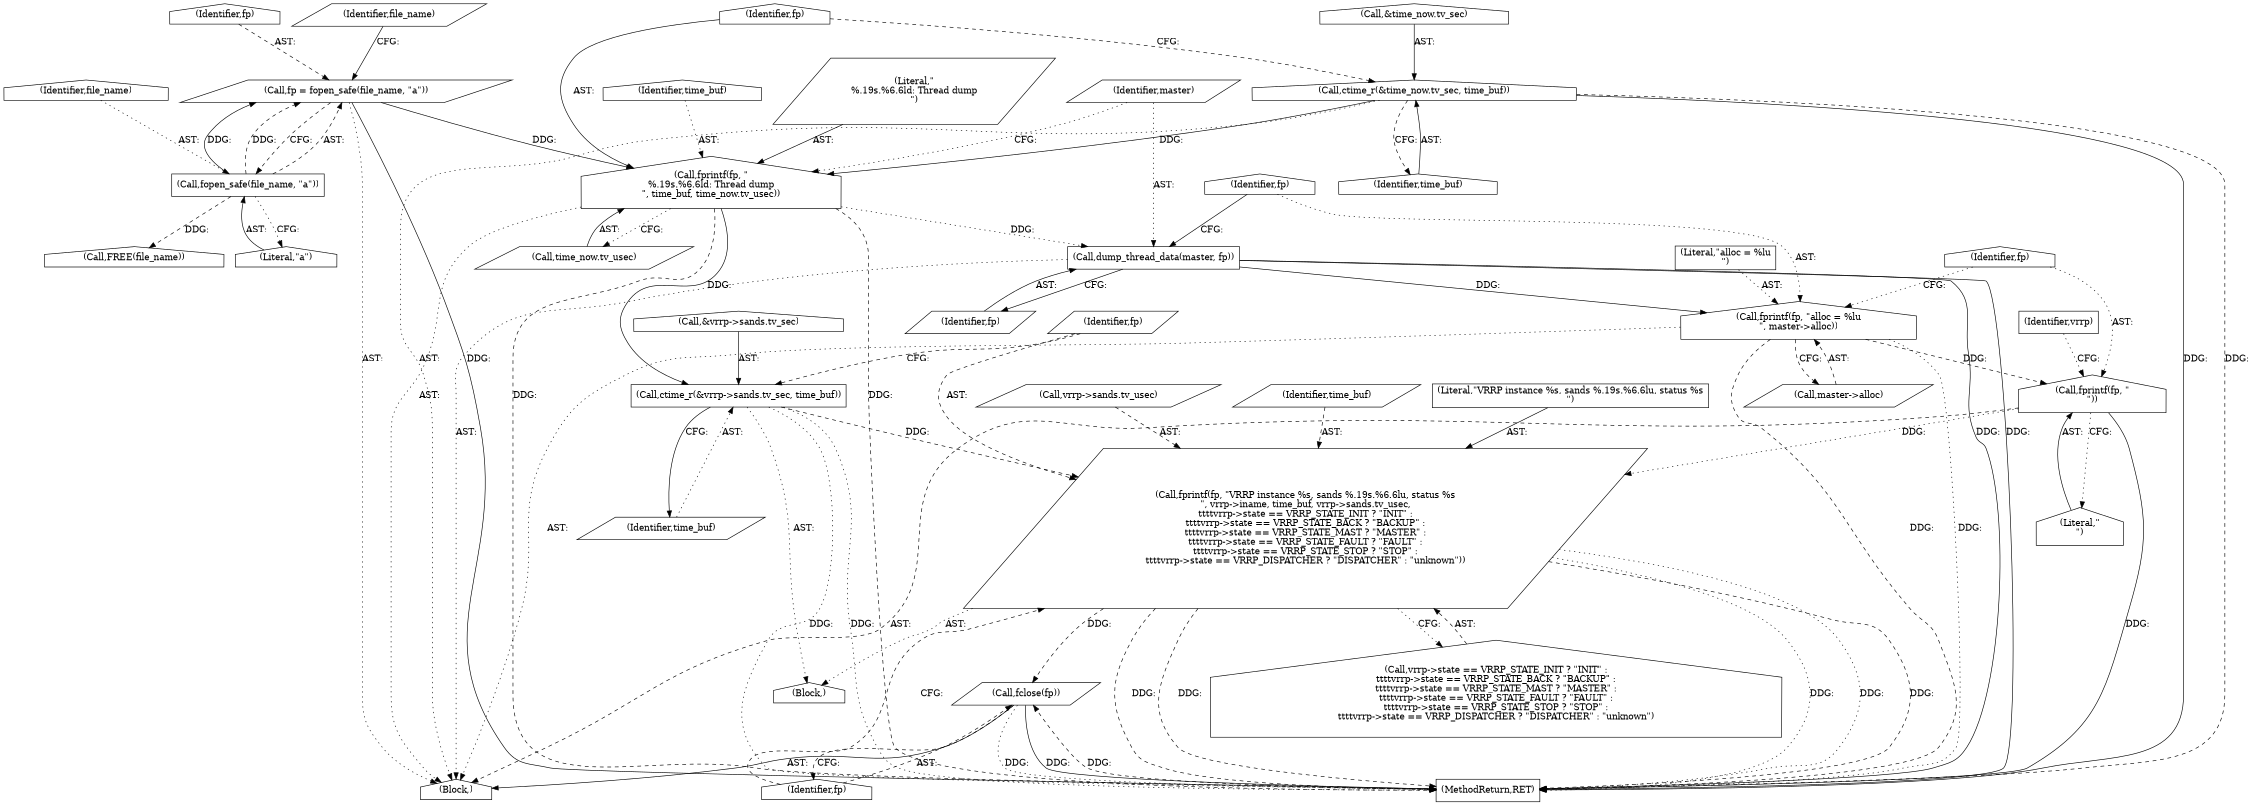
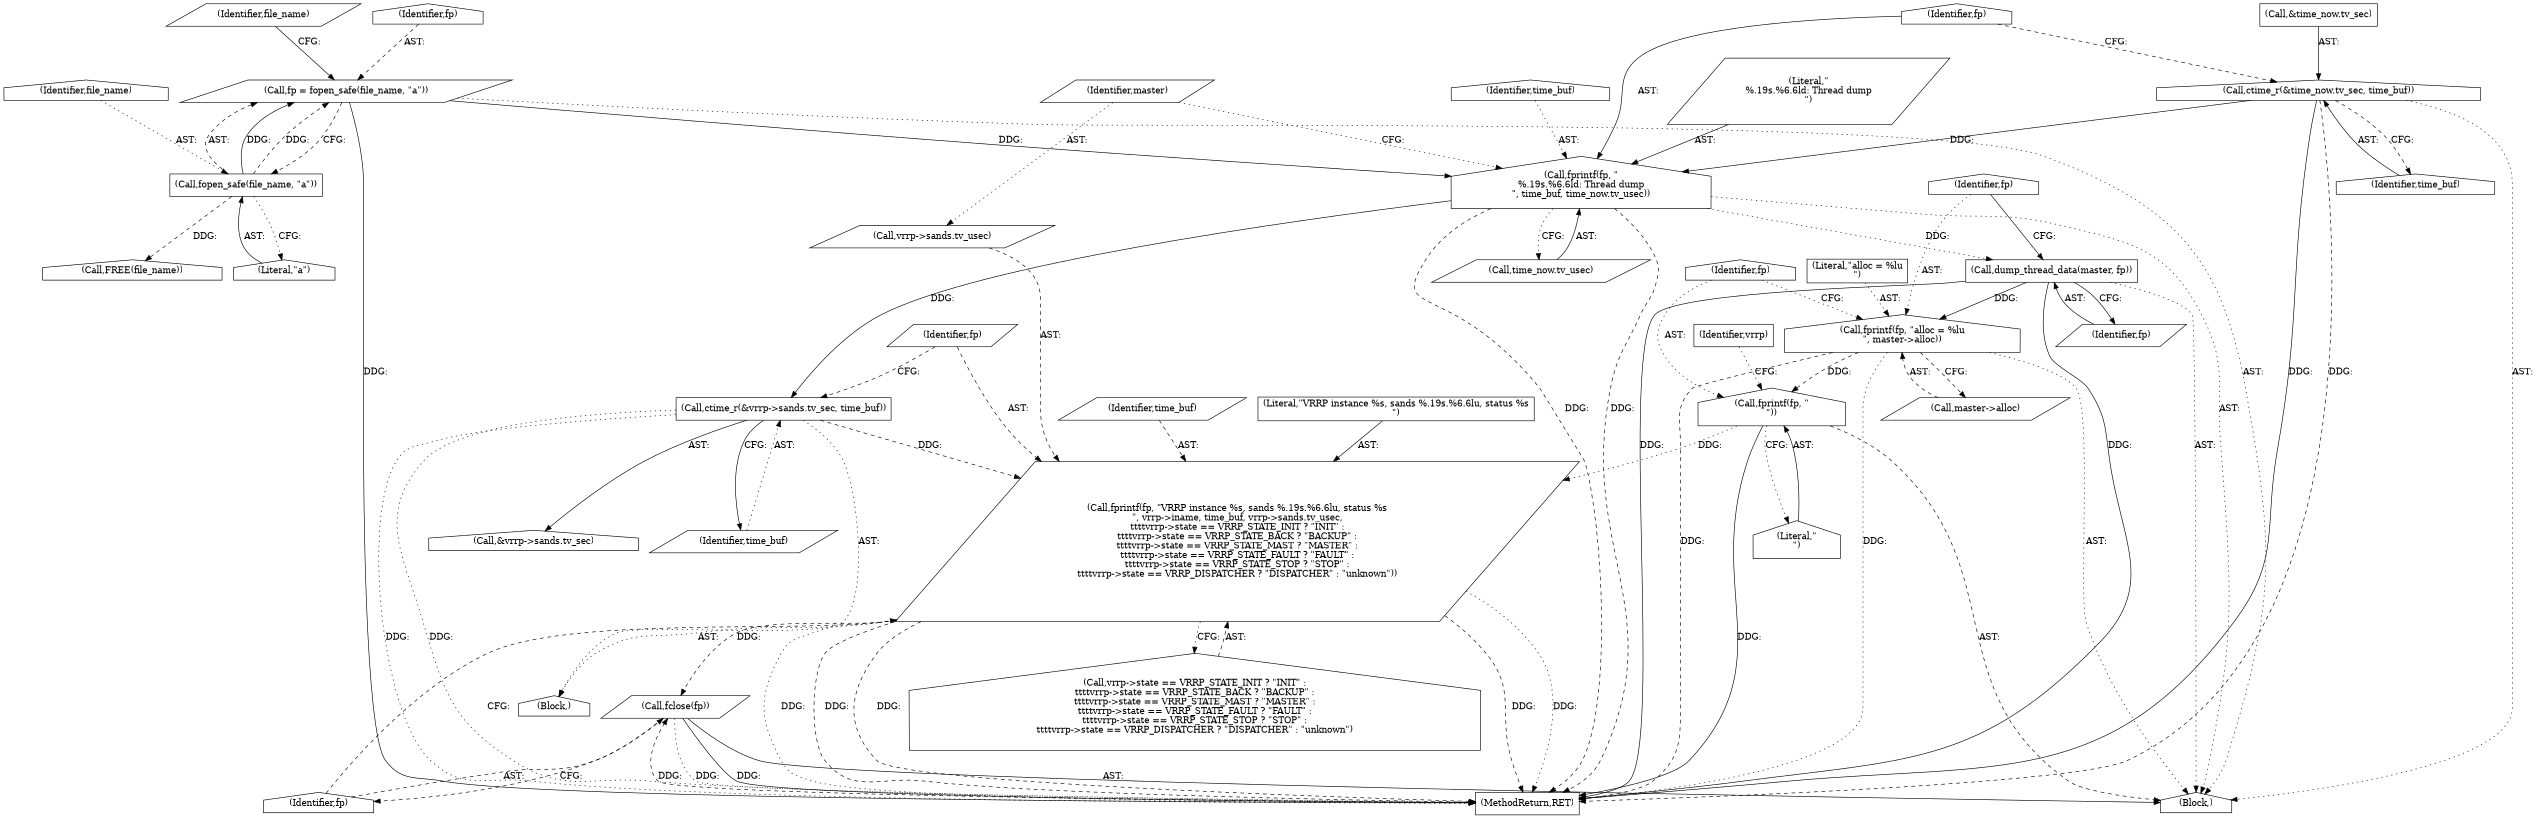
node "(Call,&time_now.tv_sec)": shape house -> box
edge "(Identifier,master)" -> "(Call,dump_thread_data(master, fp))": now "(Identifier,master)" -> "(Call,vrrp->sands.tv_usec)"
edge "(Call,&vrrp->sands.tv_sec)" -> "(Call,ctime_r(&vrrp->sands.tv_sec, time_buf))": reversed
